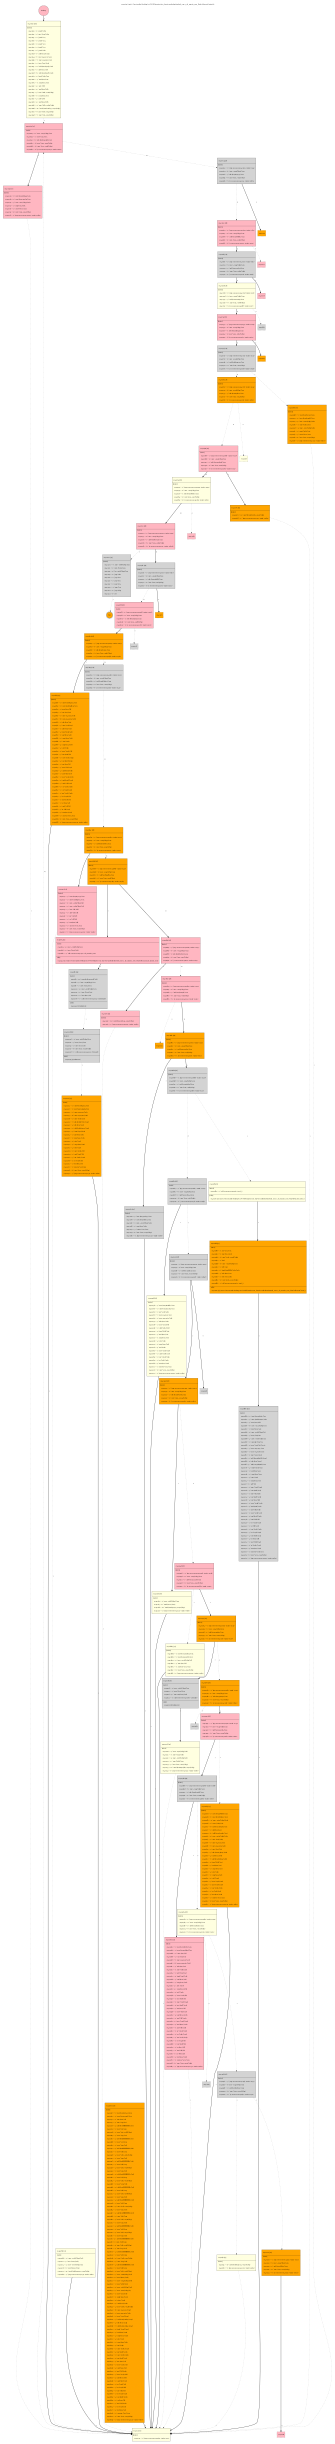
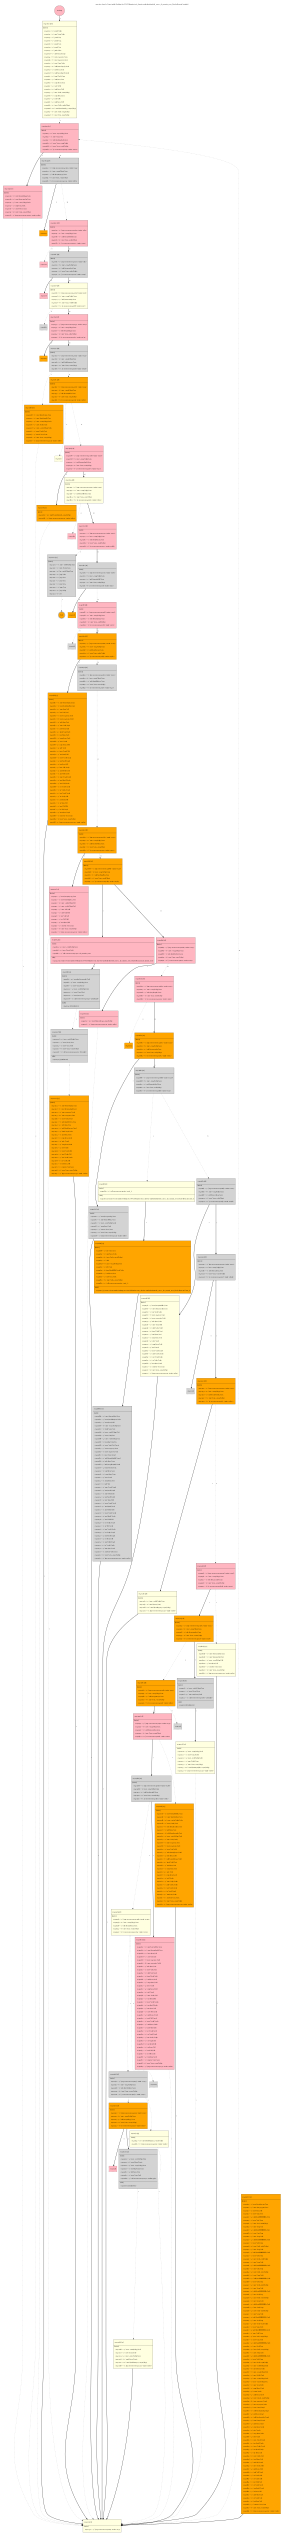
edge "0x4018f4 [28]" -> "0x401910 [28]": style dotted -> bold
node "0x401ca0 [29]": added
